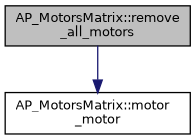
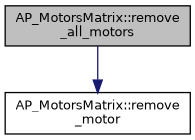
node "AP_MotorsMatrix::motor _motor": label "AP_MotorsMatrix::motor _motor" -> "AP_MotorsMatrix::remove _motor"
